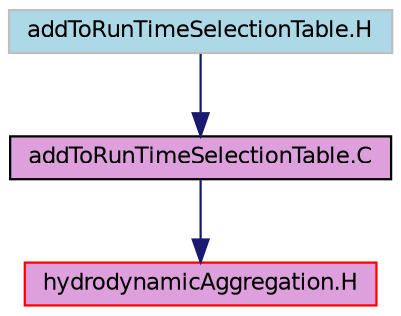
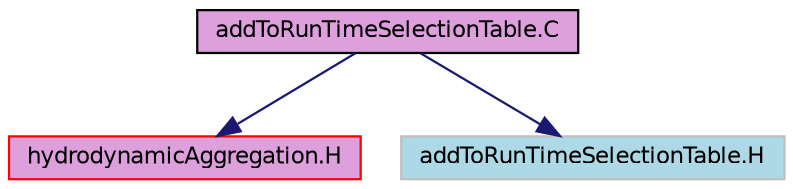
edge "addToRunTimeSelectionTable.H" -> "addToRunTimeSelectionTable.C": reversed
